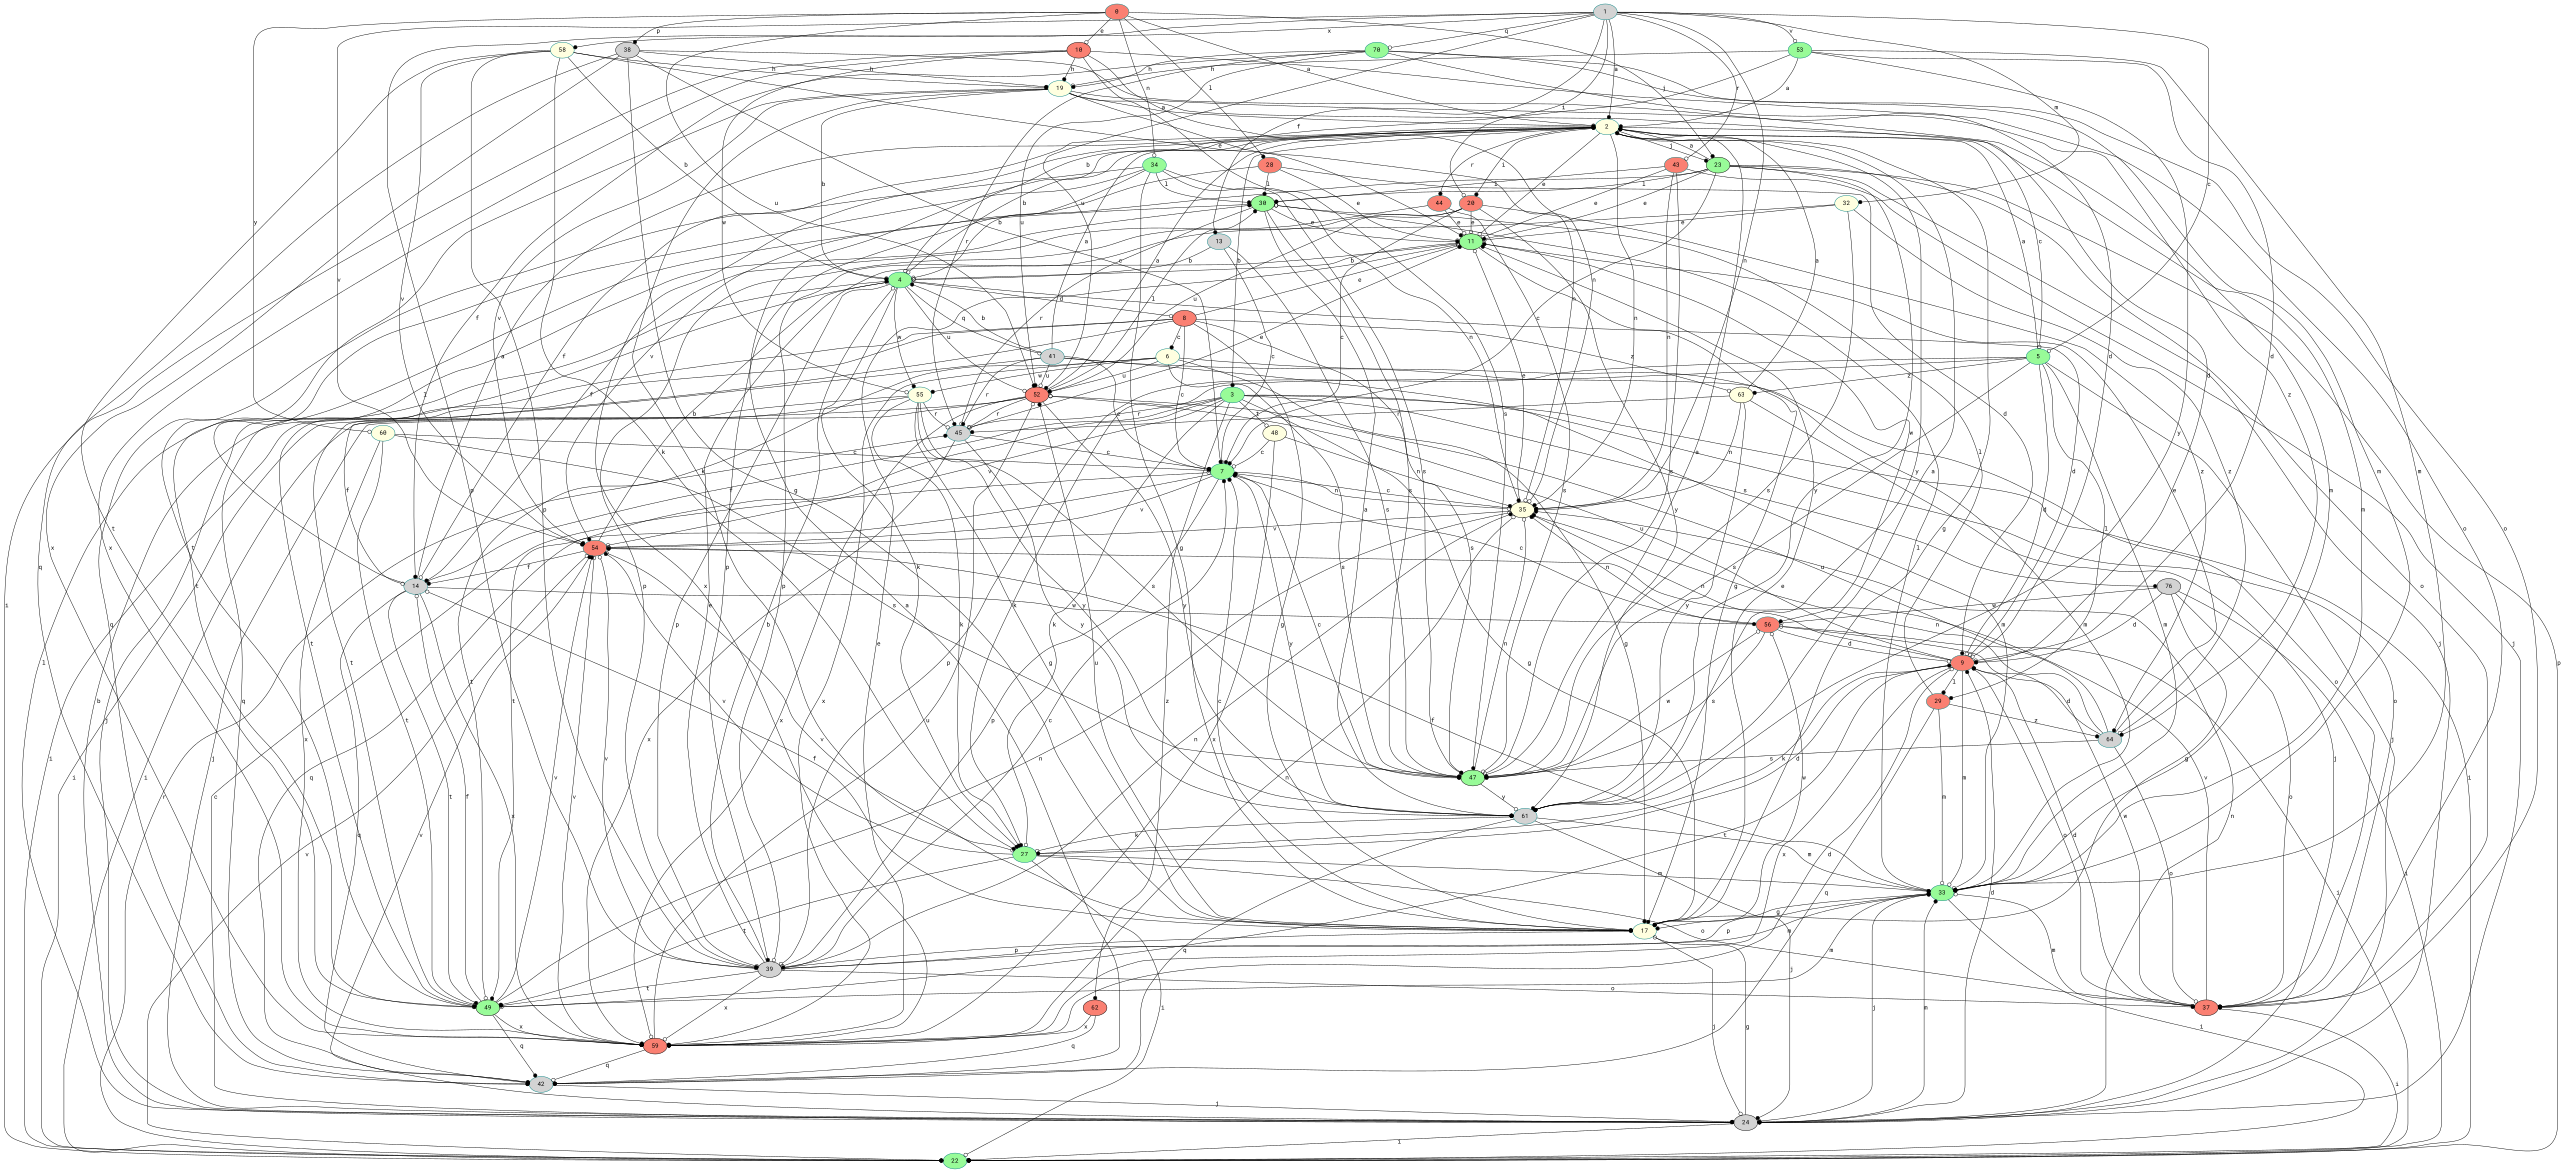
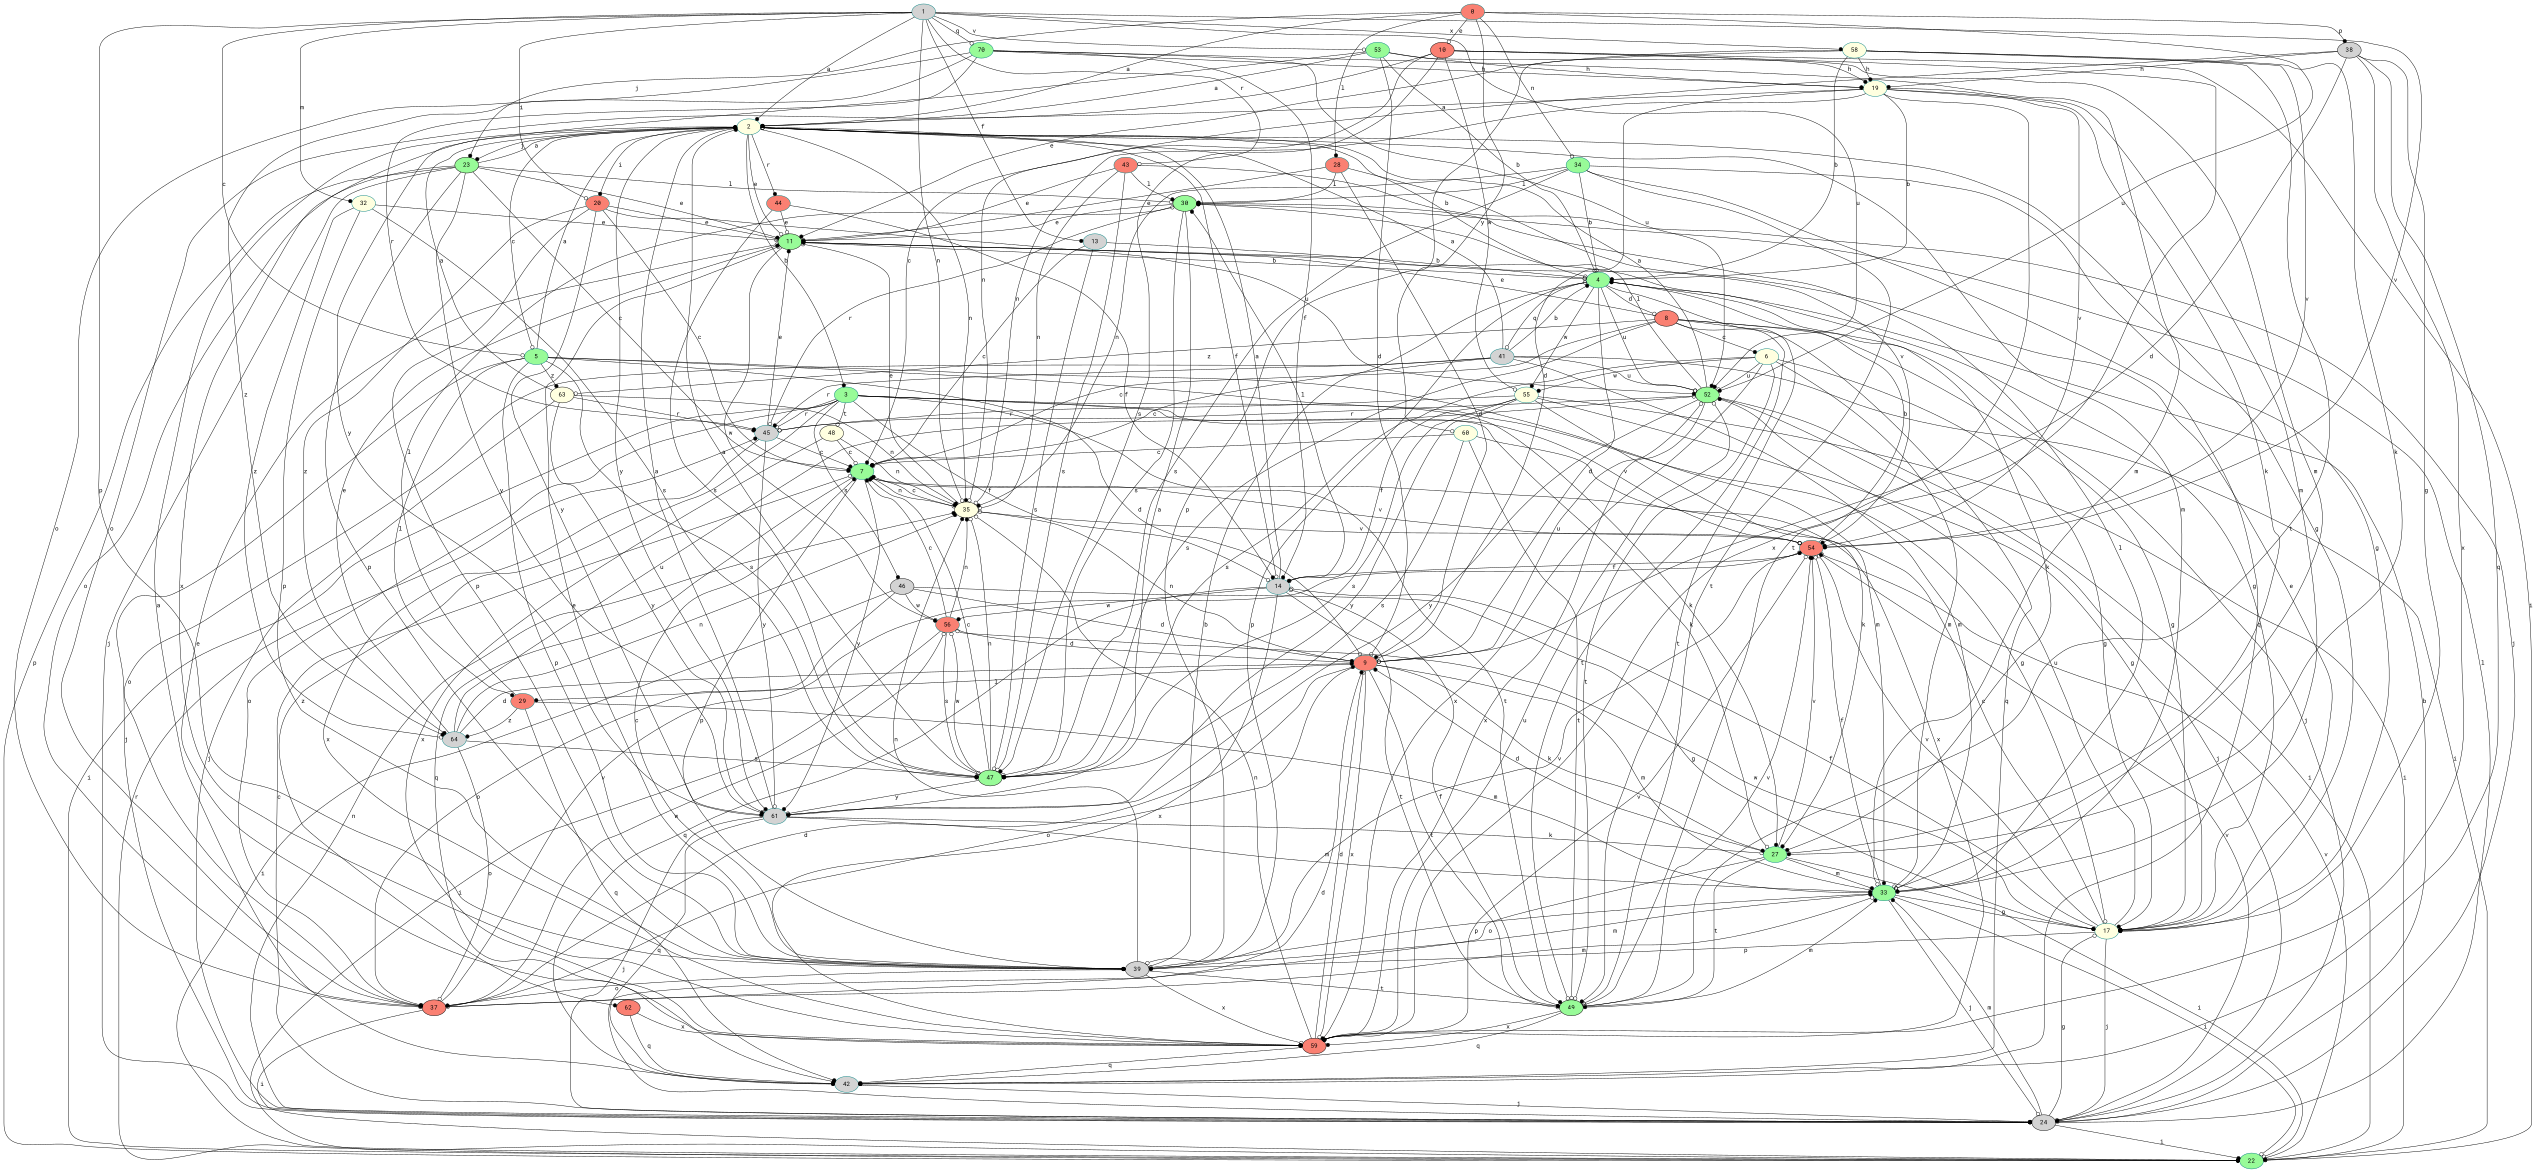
node "52": fillcolor salmon -> palegreen
node "76": label "76" -> "46"
edge "49" -> "35": removed, label "n"
